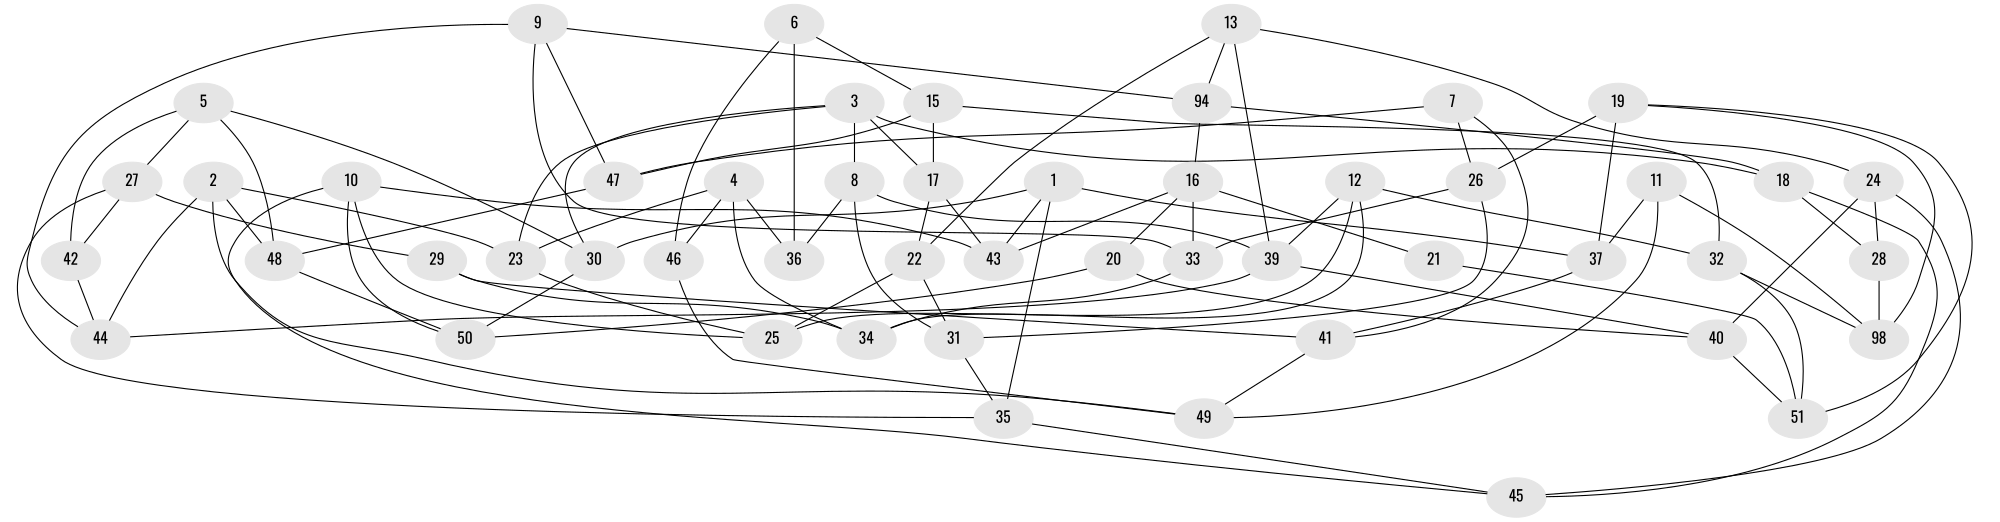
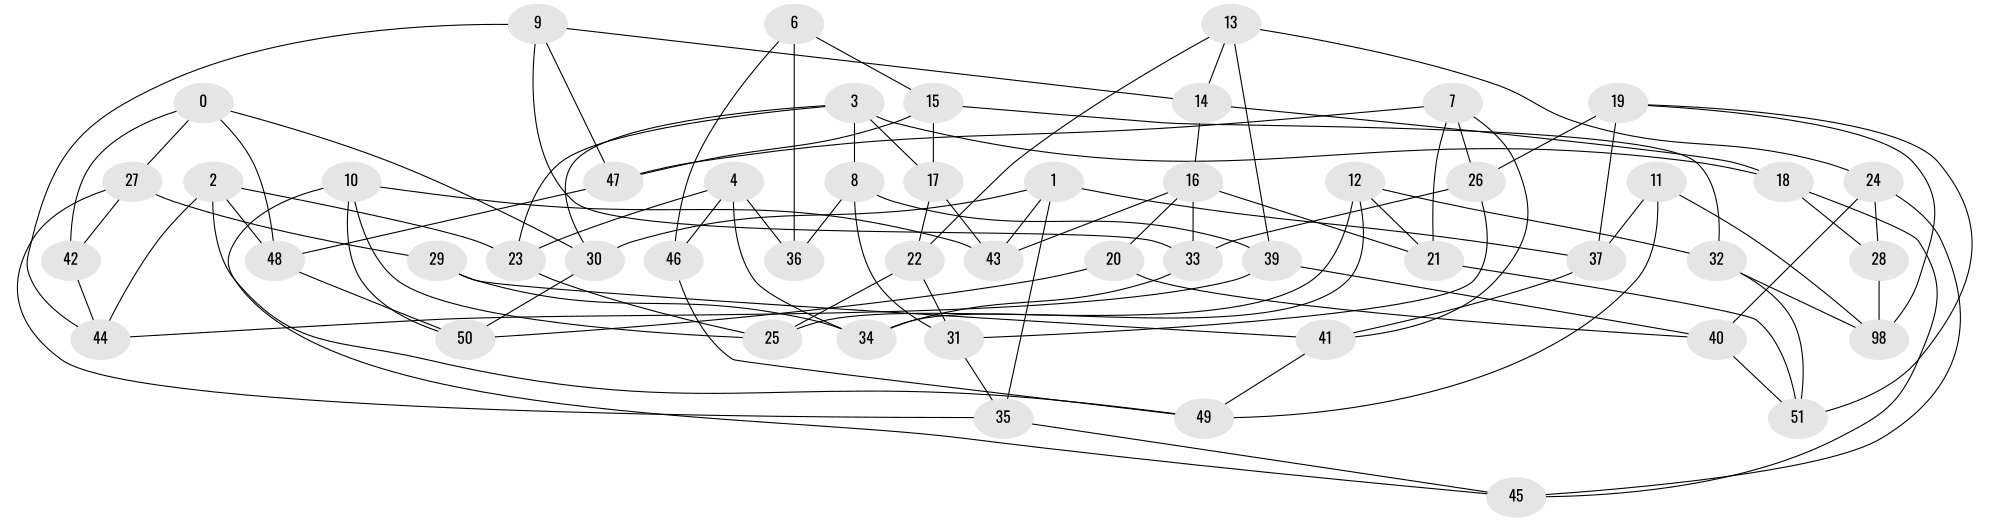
node "5": label "5" -> "0"
node "94": label "94" -> "14"
edge "7" -- "21": added
edge "12" -- "39": now "12" -- "21"
